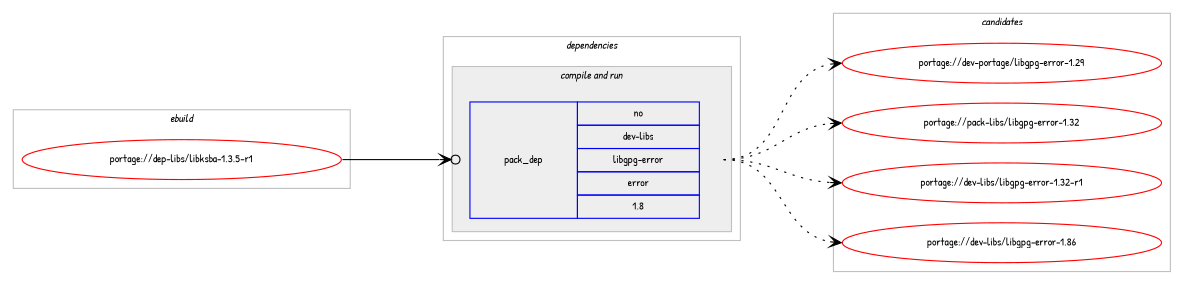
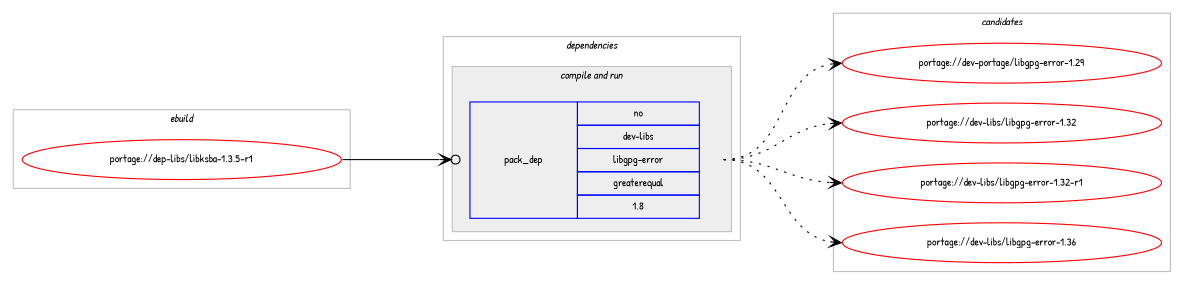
node "portage://pack-libs/libgpg-error-1.32": label "portage://pack-libs/libgpg-error-1.32" -> "portage://dev-libs/libgpg-error-1.32"
node "pack_dep": text "error" -> "greaterequal"
node "portage://dev-libs/libgpg-error-1.86": label "portage://dev-libs/libgpg-error-1.86" -> "portage://dev-libs/libgpg-error-1.36"
